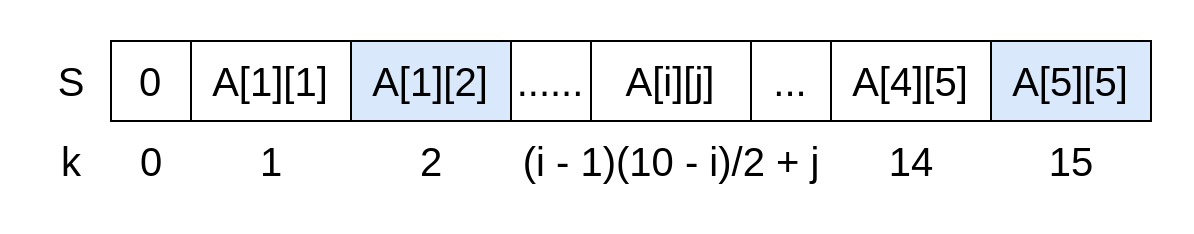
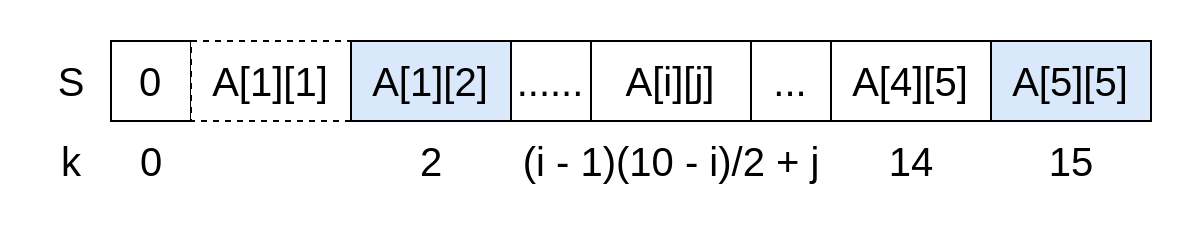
node "A[1][1]": style solid -> dashed
node "1": removed
